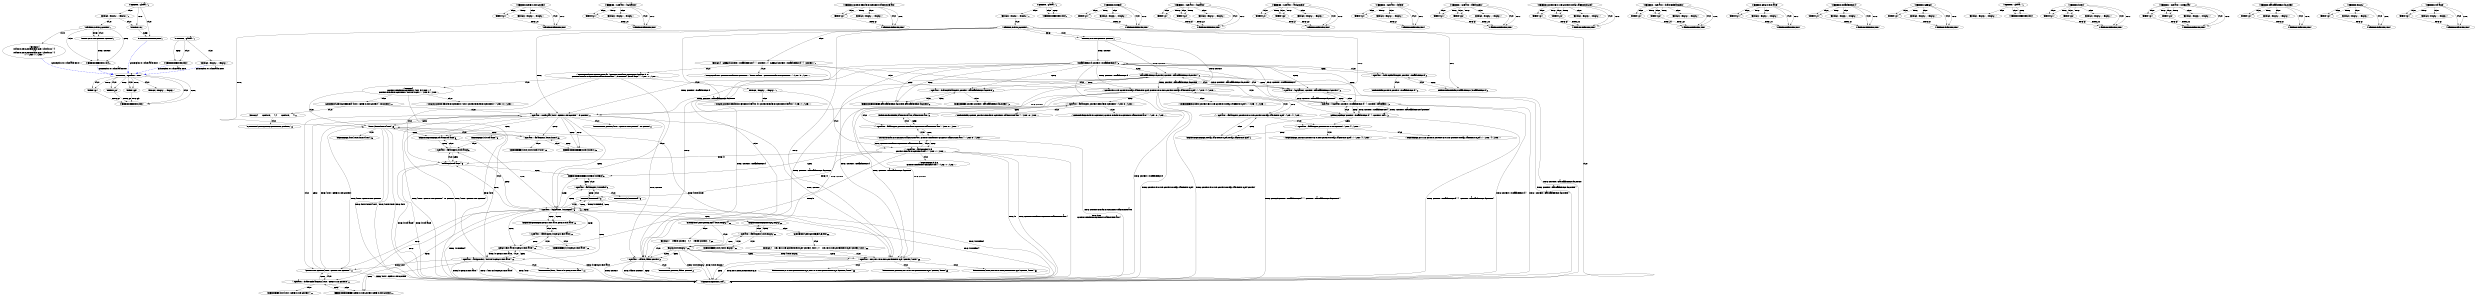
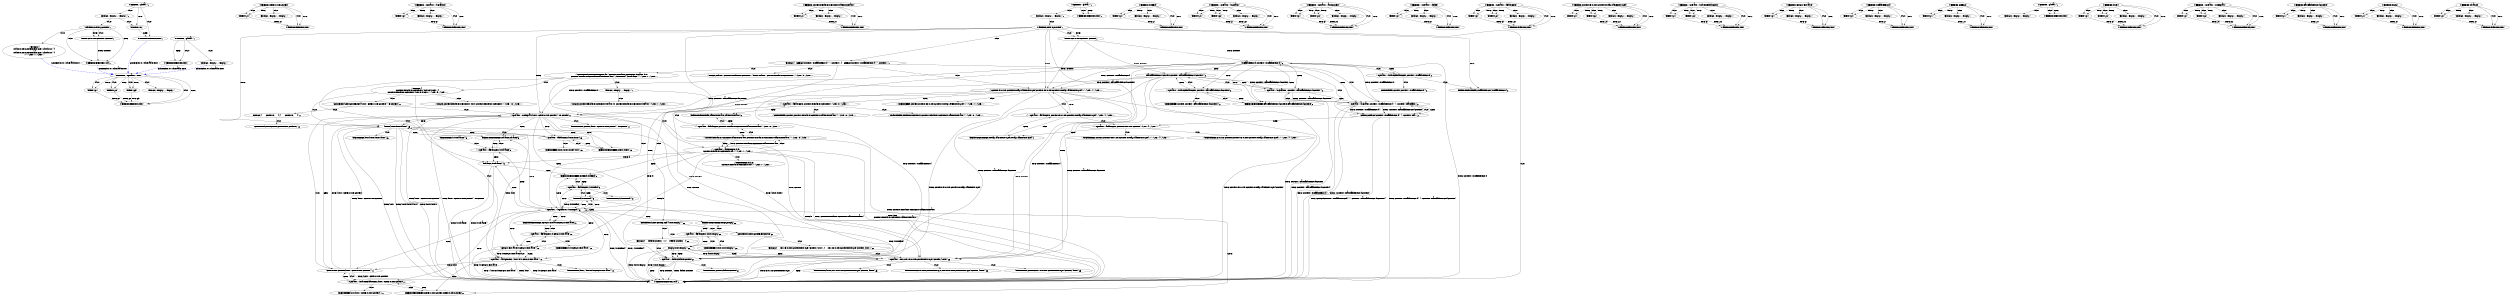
edge "(FIELD_IDENTIFIER,IsOffTheRecord,IsOffTheRecord)" -> "(<operator>.indirectFieldAccess,context->IsOffTheRecord)": removed, label "CFG:"
edge "(Advance,it.Advance())" -> "(<operator>.fieldAccess,it.Advance)": removed, label "AST:"
